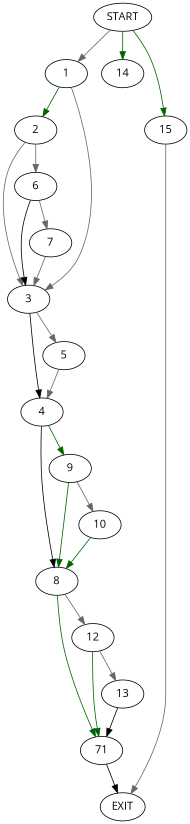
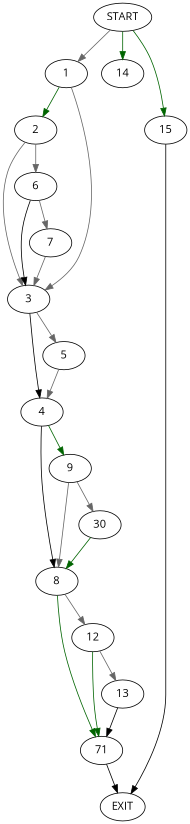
edge "15" -> "EXIT": color gray40 -> black
edge "9" -> "8": color darkgreen -> gray40
node "10": label "10" -> "30"
